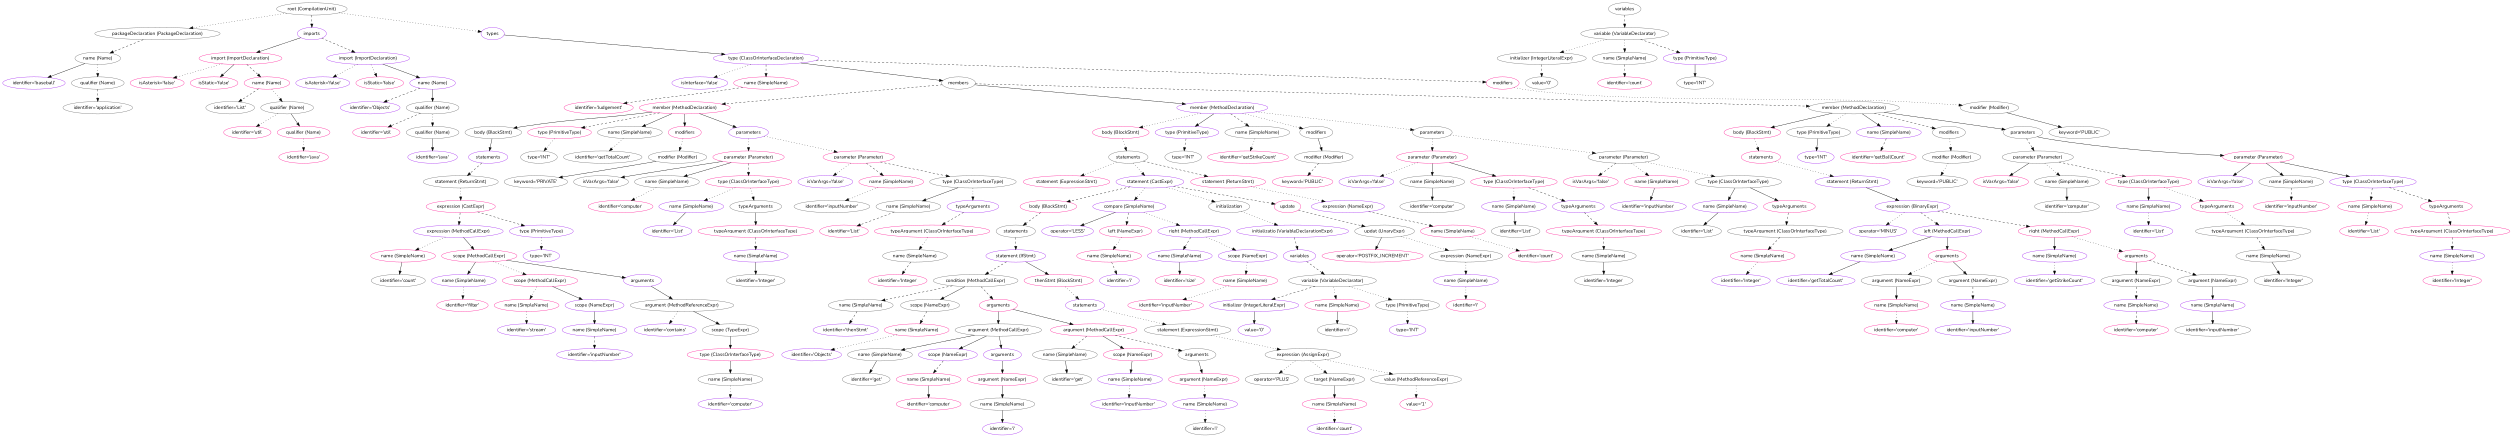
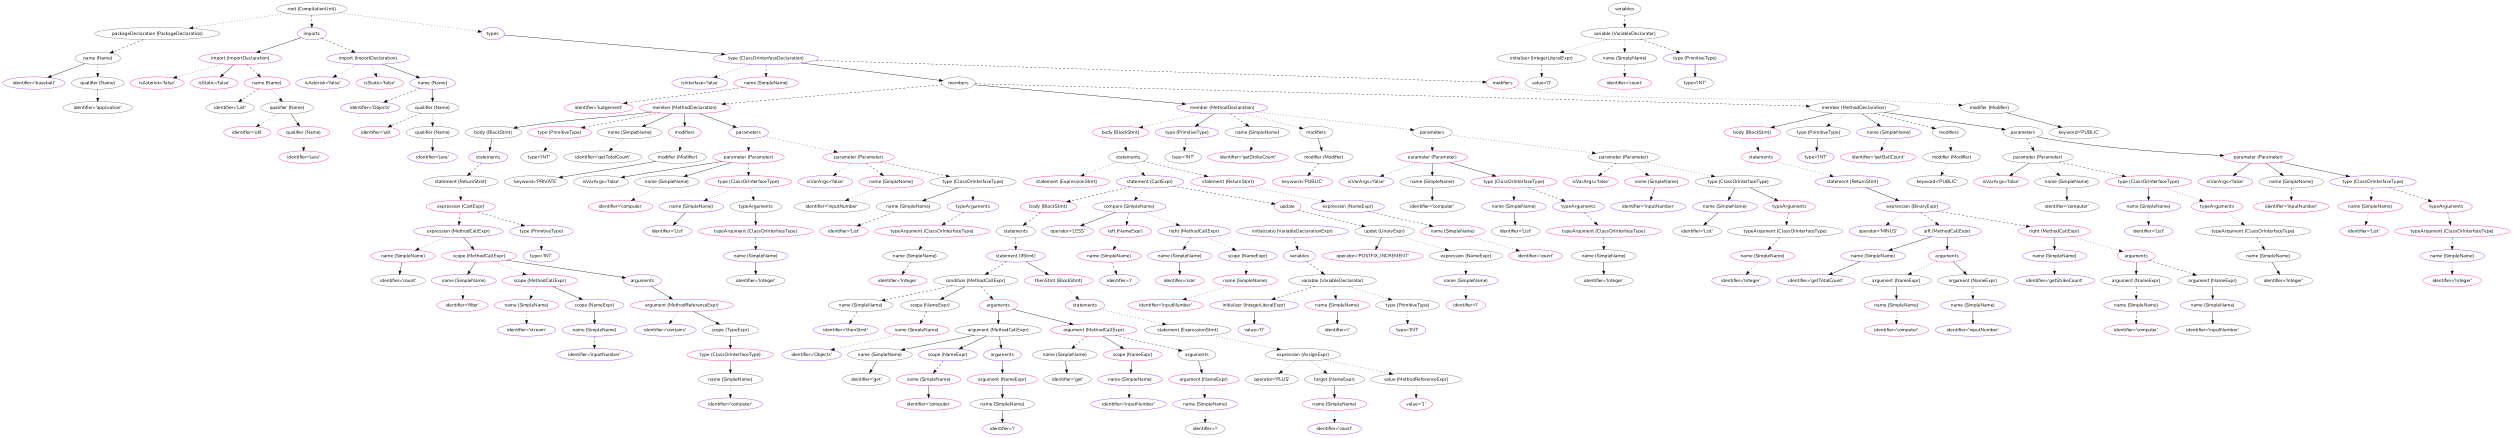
node "initialization": removed
node "argument (MethodReferenceExpr)": color gray40 -> deeppink
